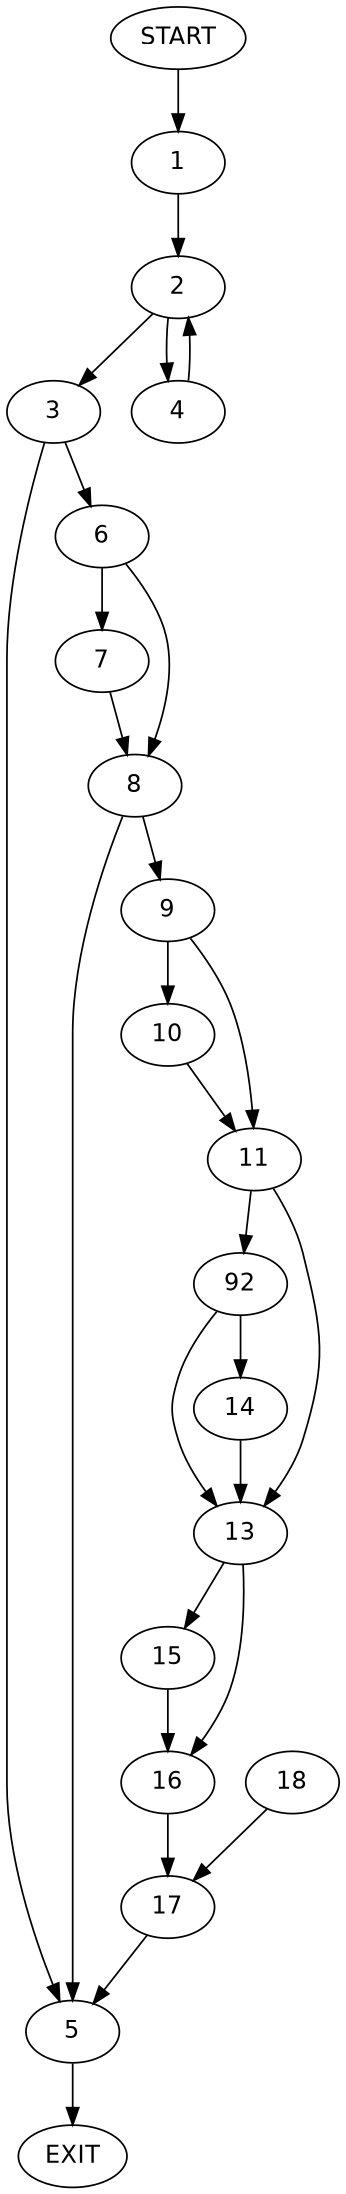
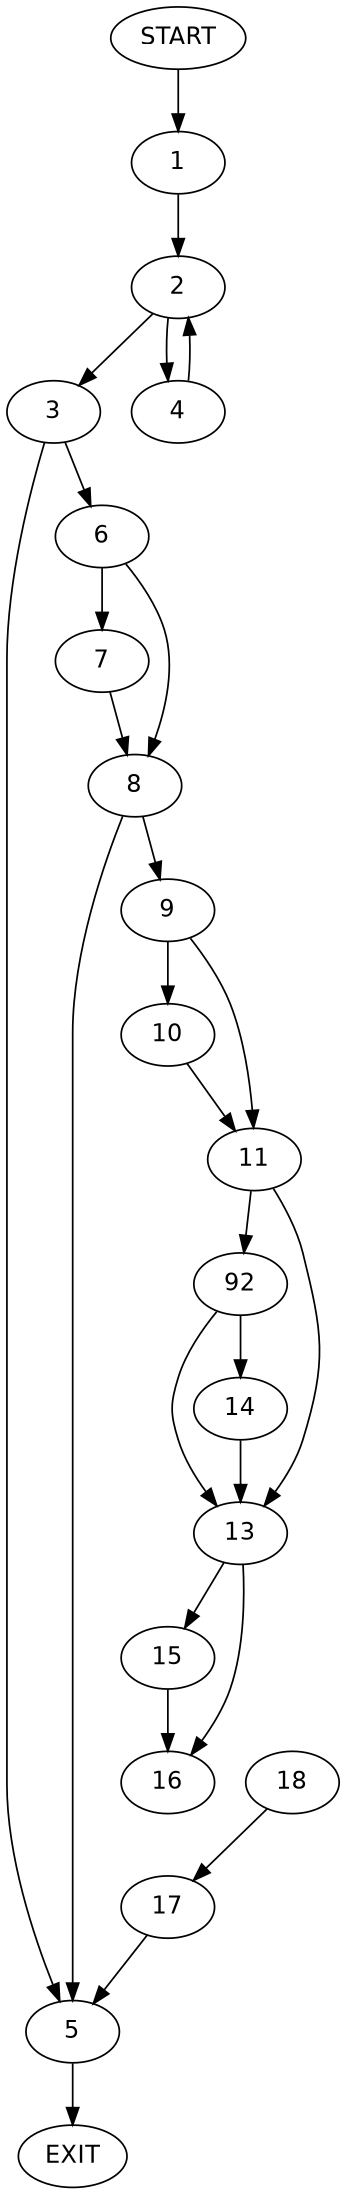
edge "16" -> "17": removed
